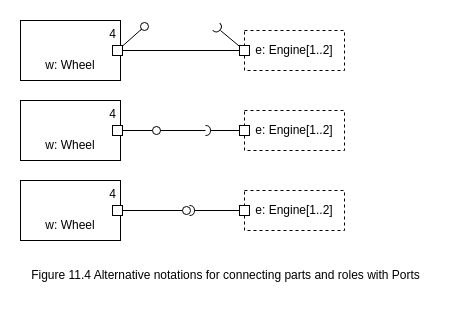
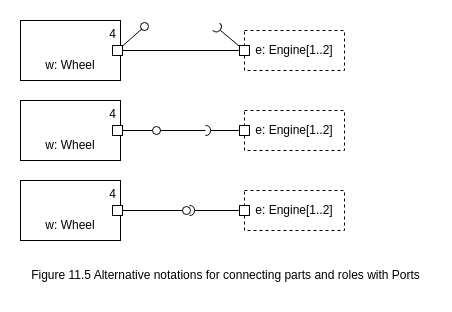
node "Figure 11.4 Alternative notations for connecting parts and roles with Ports": label "Figure 11.4 Alternative notations for connecting parts and roles with Ports" -> "Figure 11.5 Alternative notations for connecting parts and roles with Ports"
